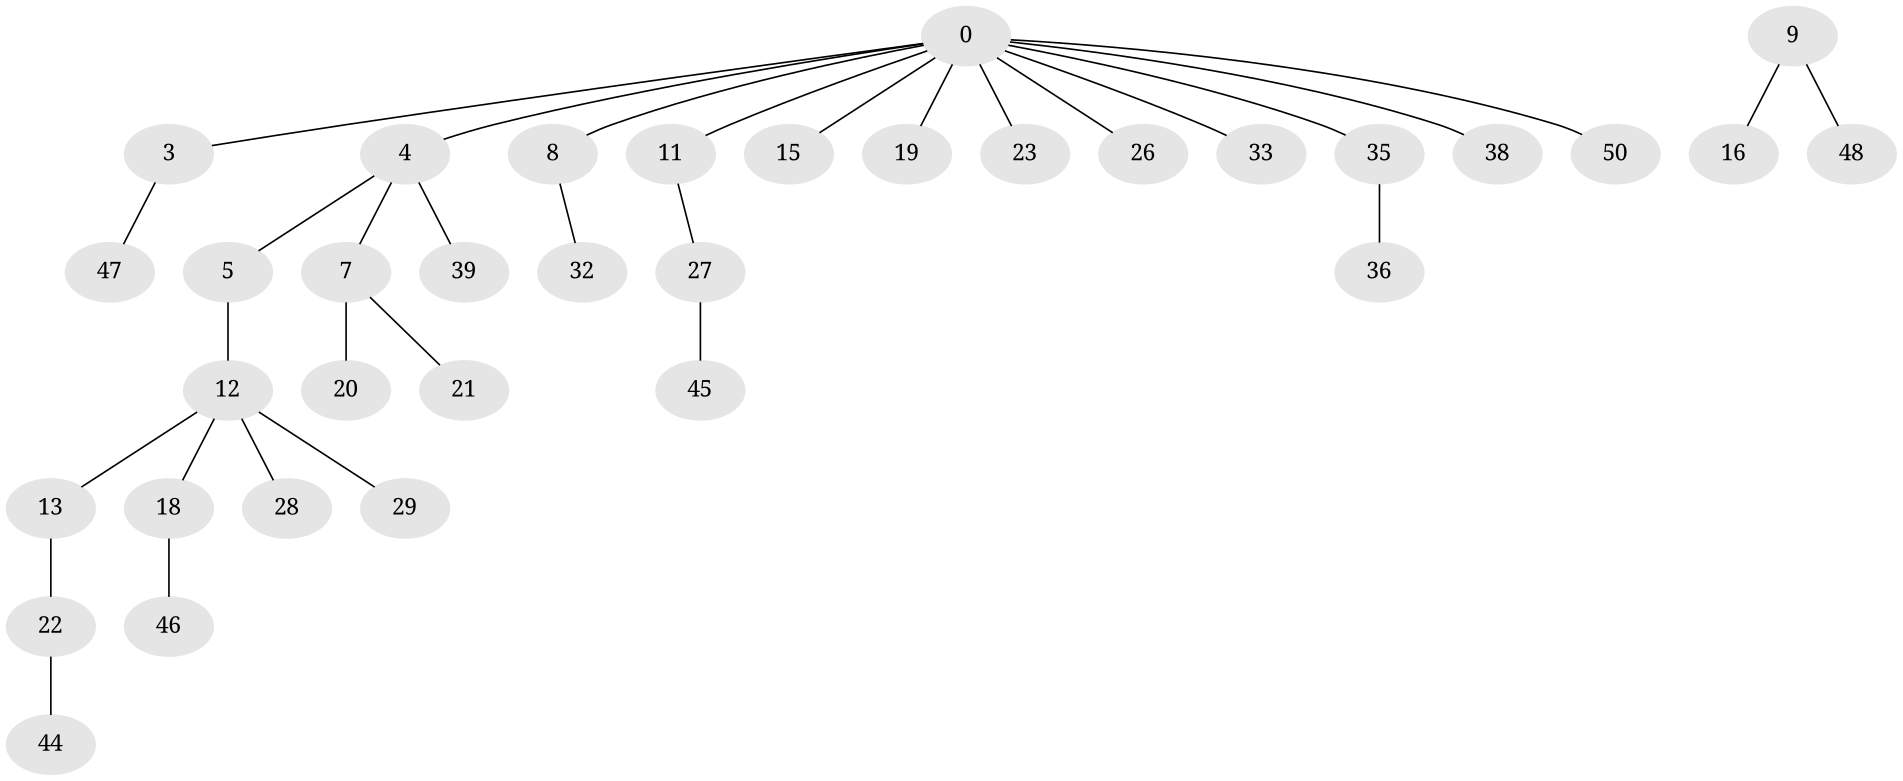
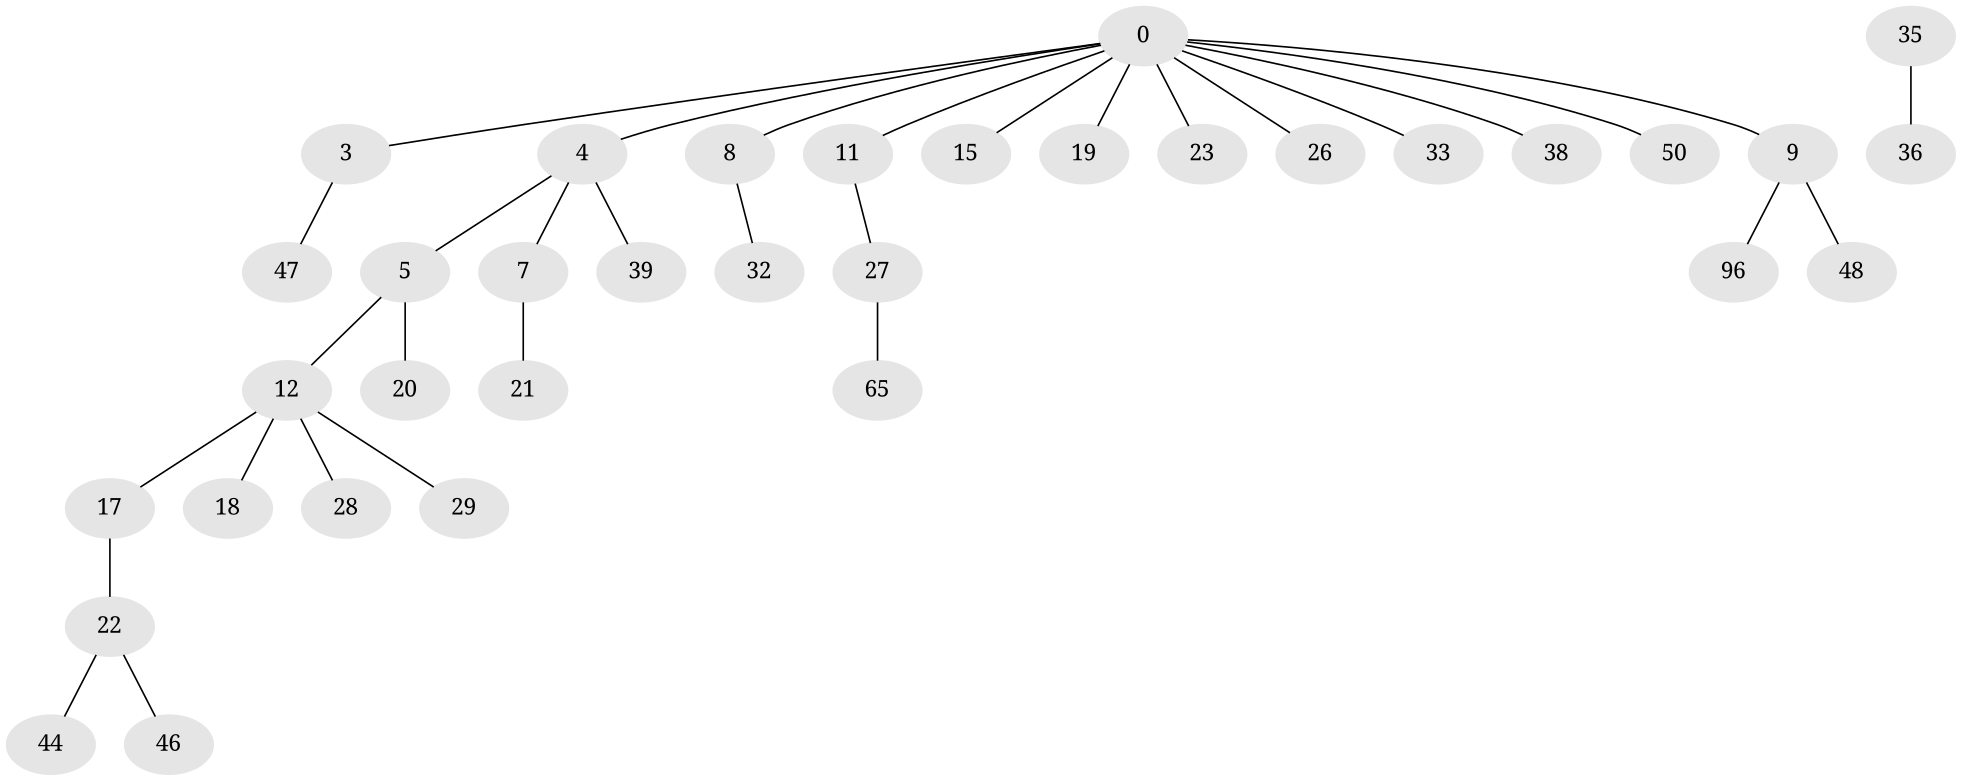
edge "0" -- "35": now "0" -- "9"
node "16": label "16" -> "96"
edge "7" -- "20": now "5" -- "20"
node "45": label "45" -> "65"
node "13": label "13" -> "17"
edge "18" -- "46": now "22" -- "46"
